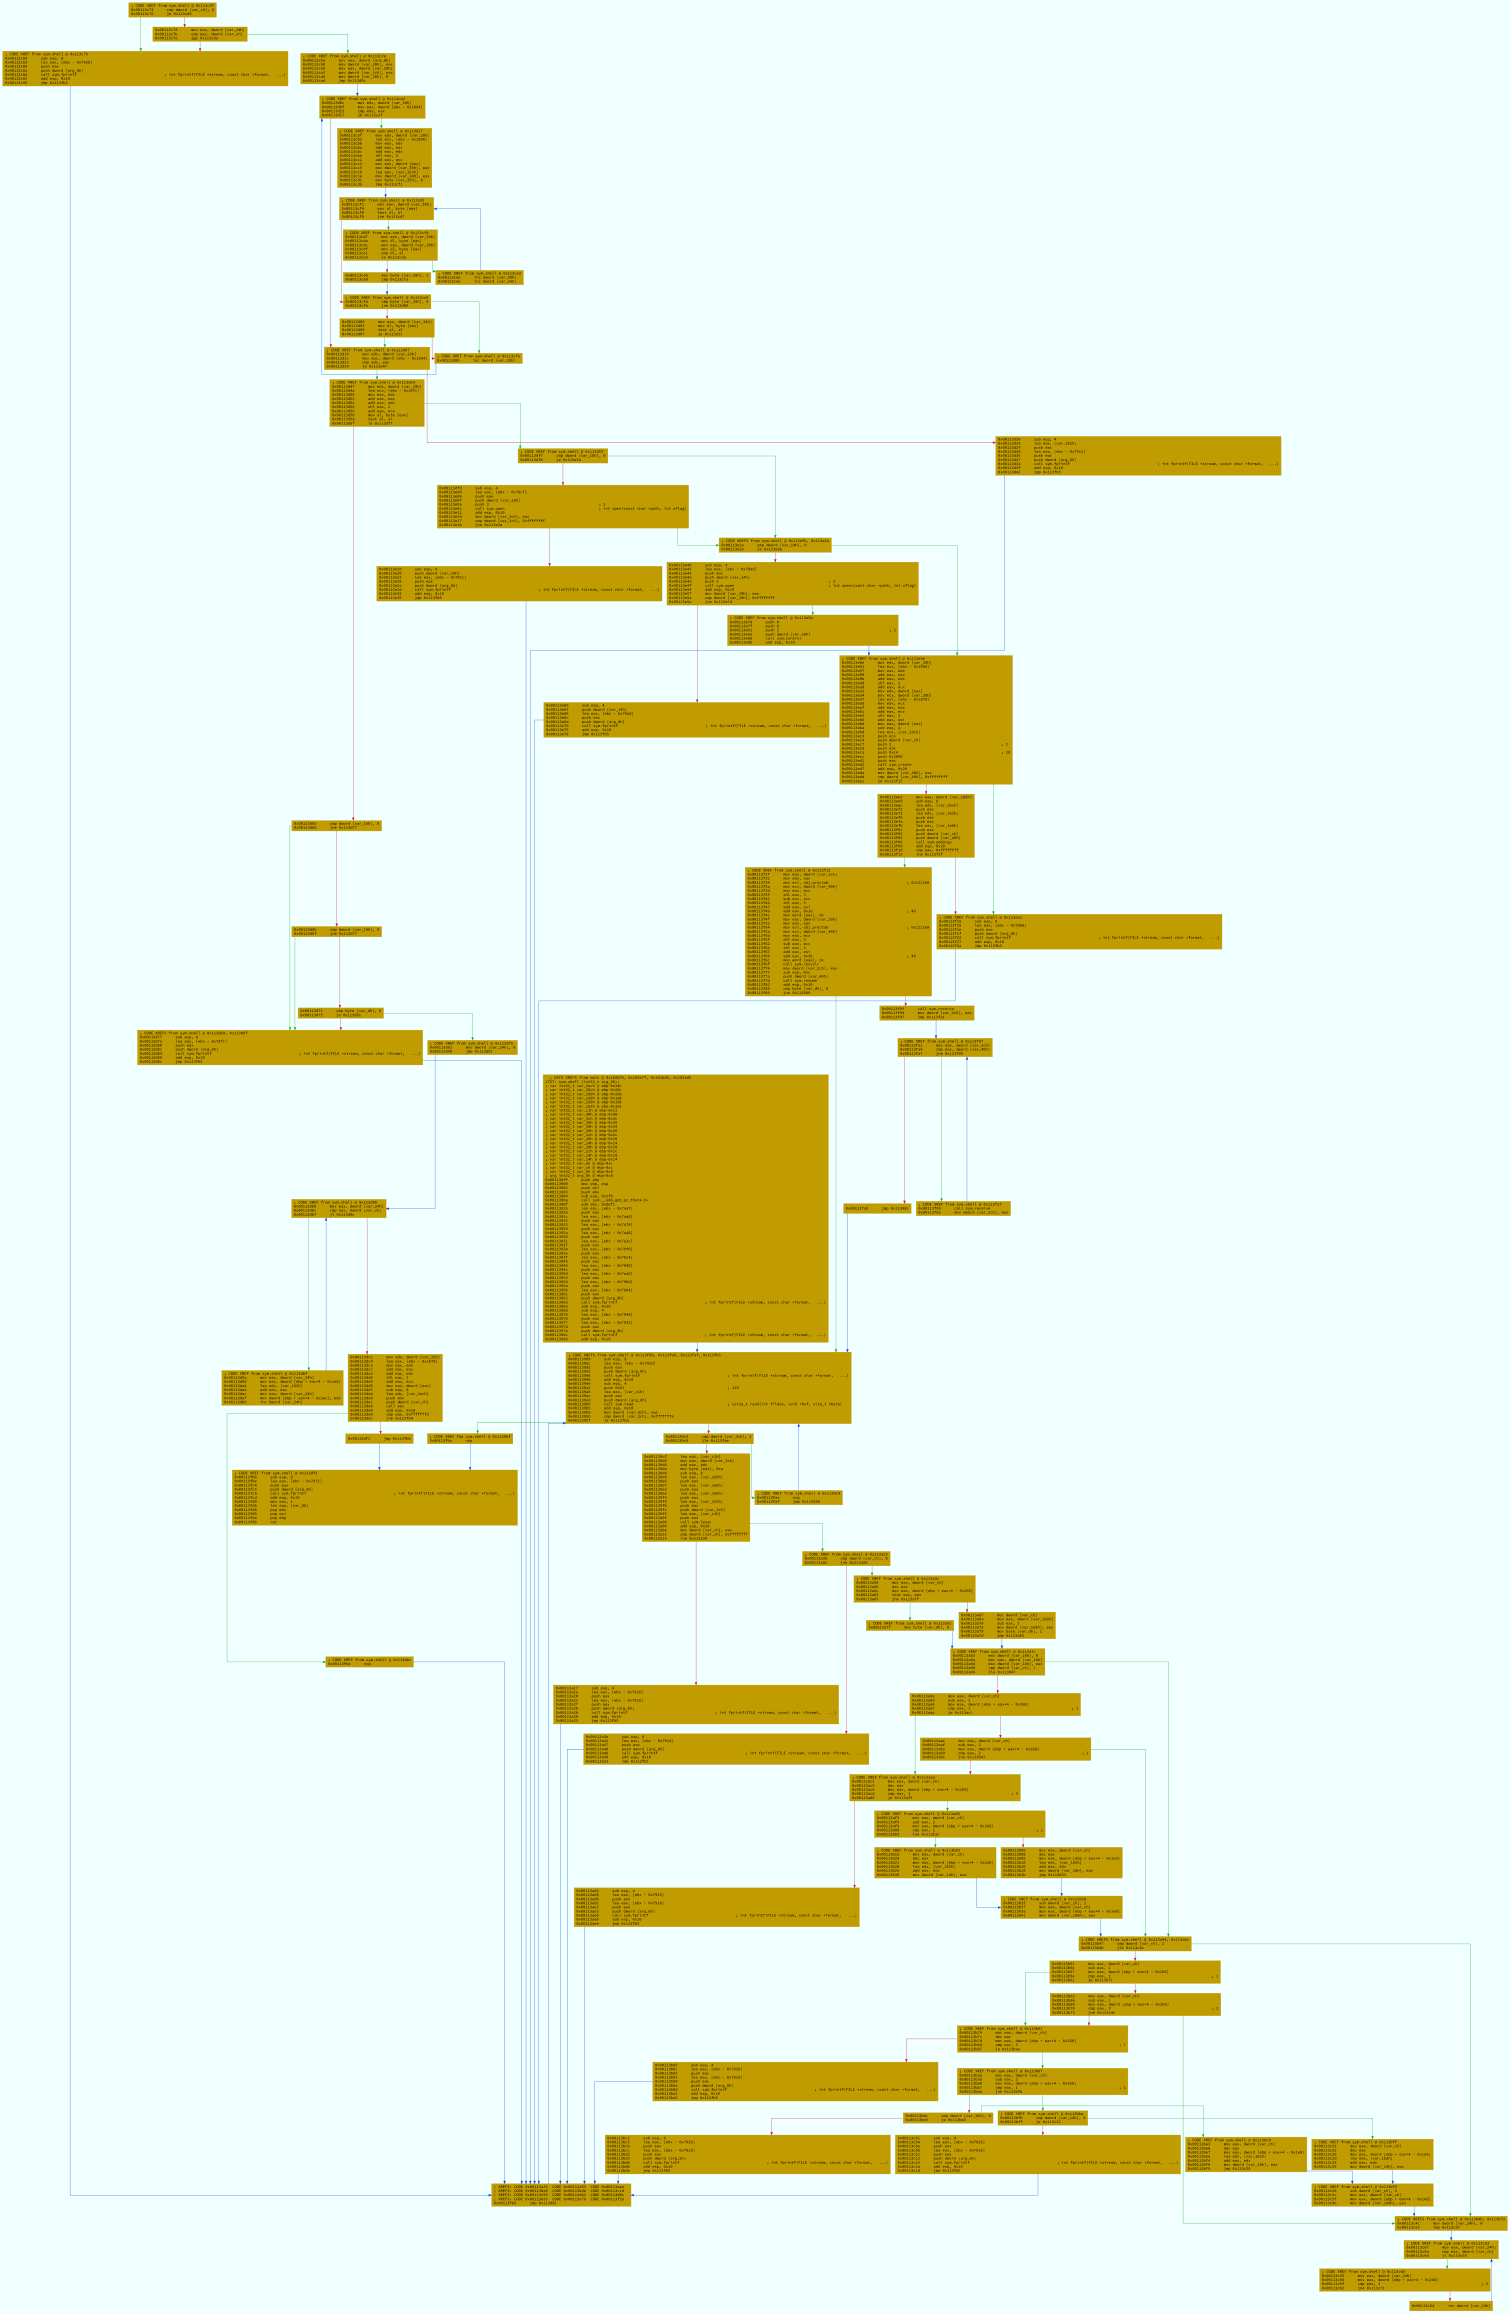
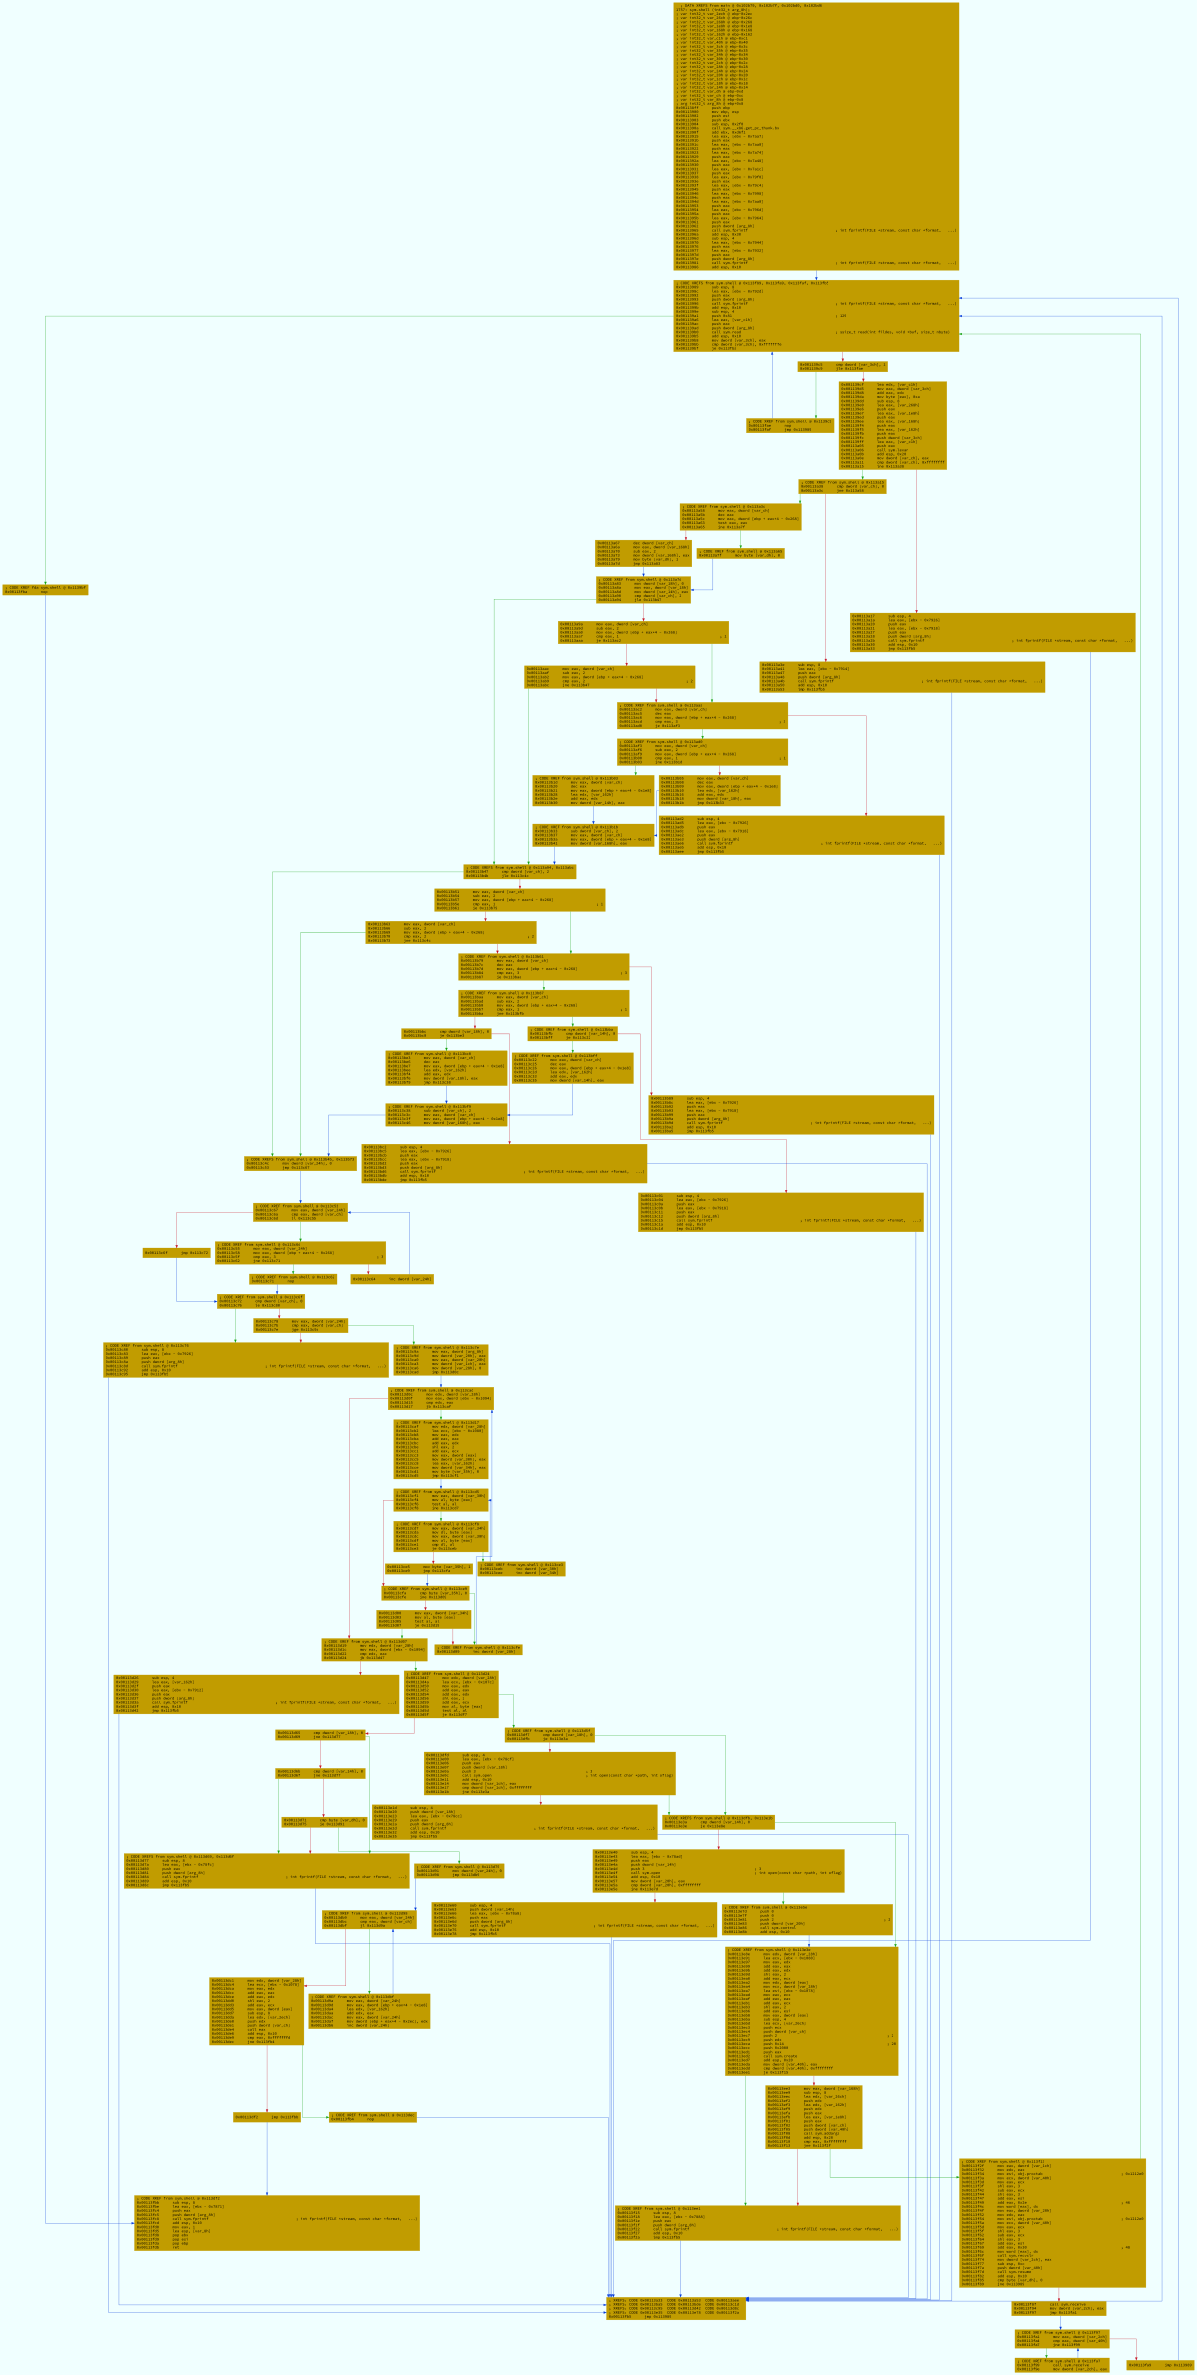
node "0x00113c6f      jmp 0x113c72": added
node "; CODE XREF from sym.shell @ 0x113c62 0x00113c71      nop": added
